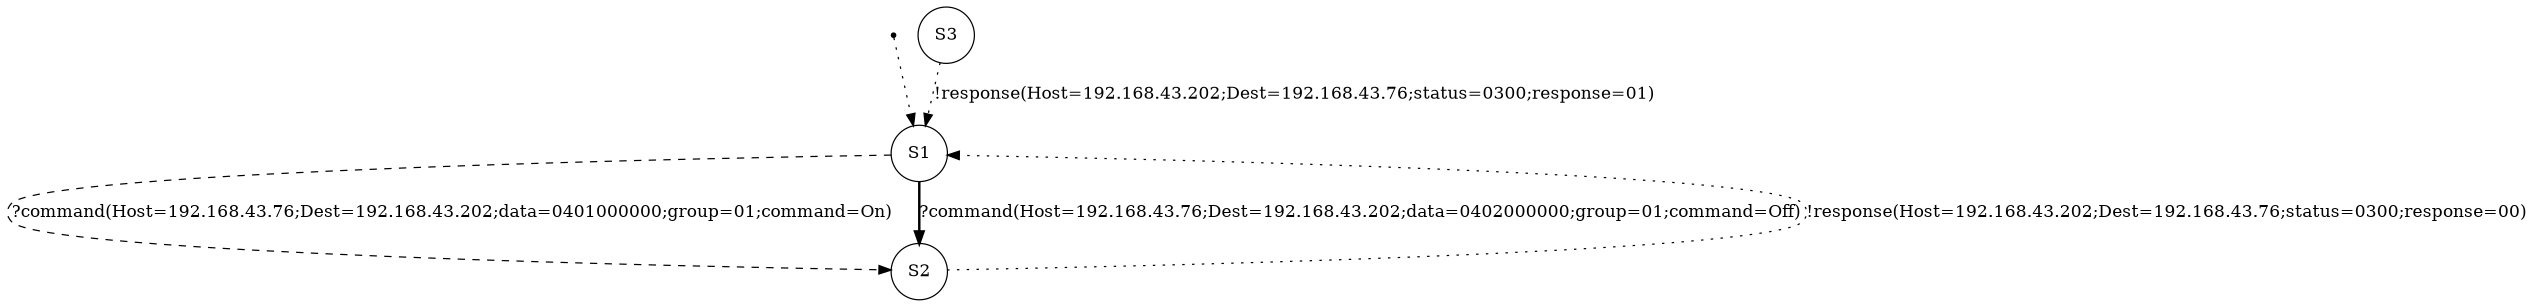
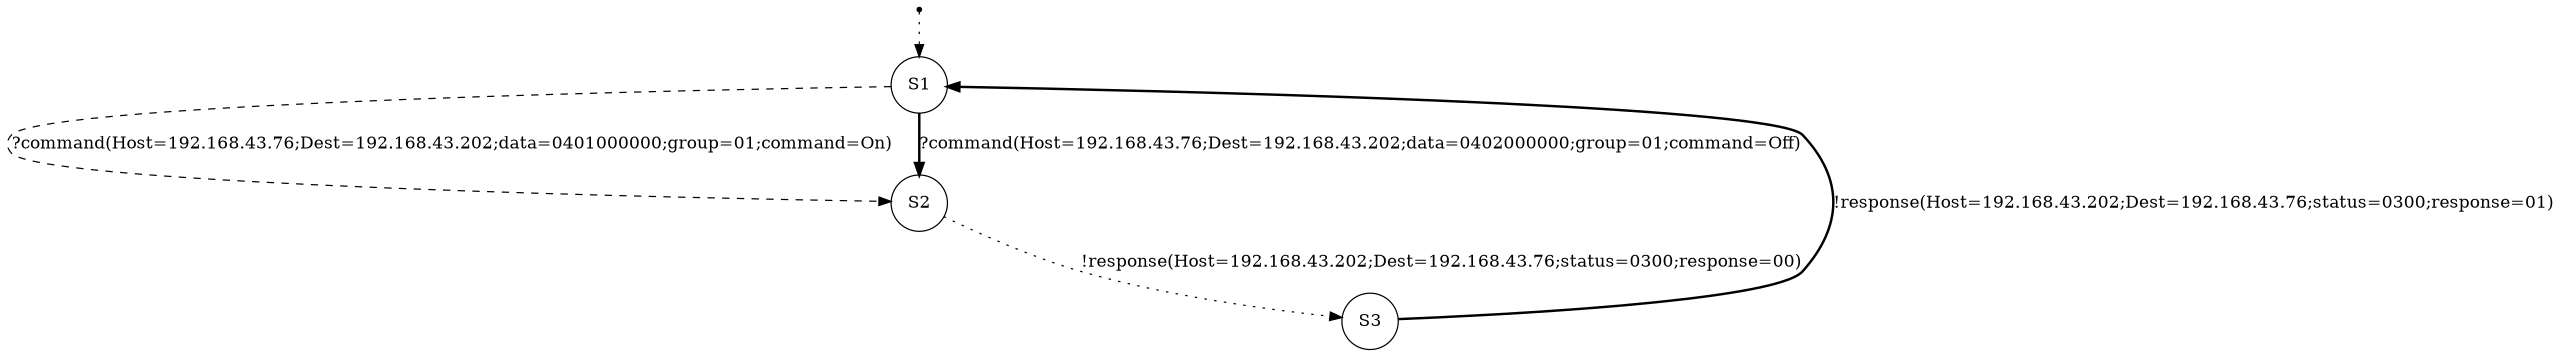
edge "S3" -> "S1": style dotted -> bold
edge "S2" -> "S1": now "S2" -> "S3"
